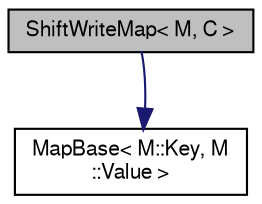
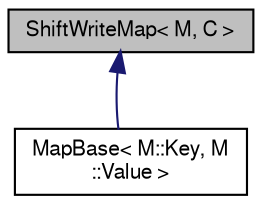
edge "ShiftWriteMap< M, C >" -> "MapBase< M::Key, M ::Value >": reversed
